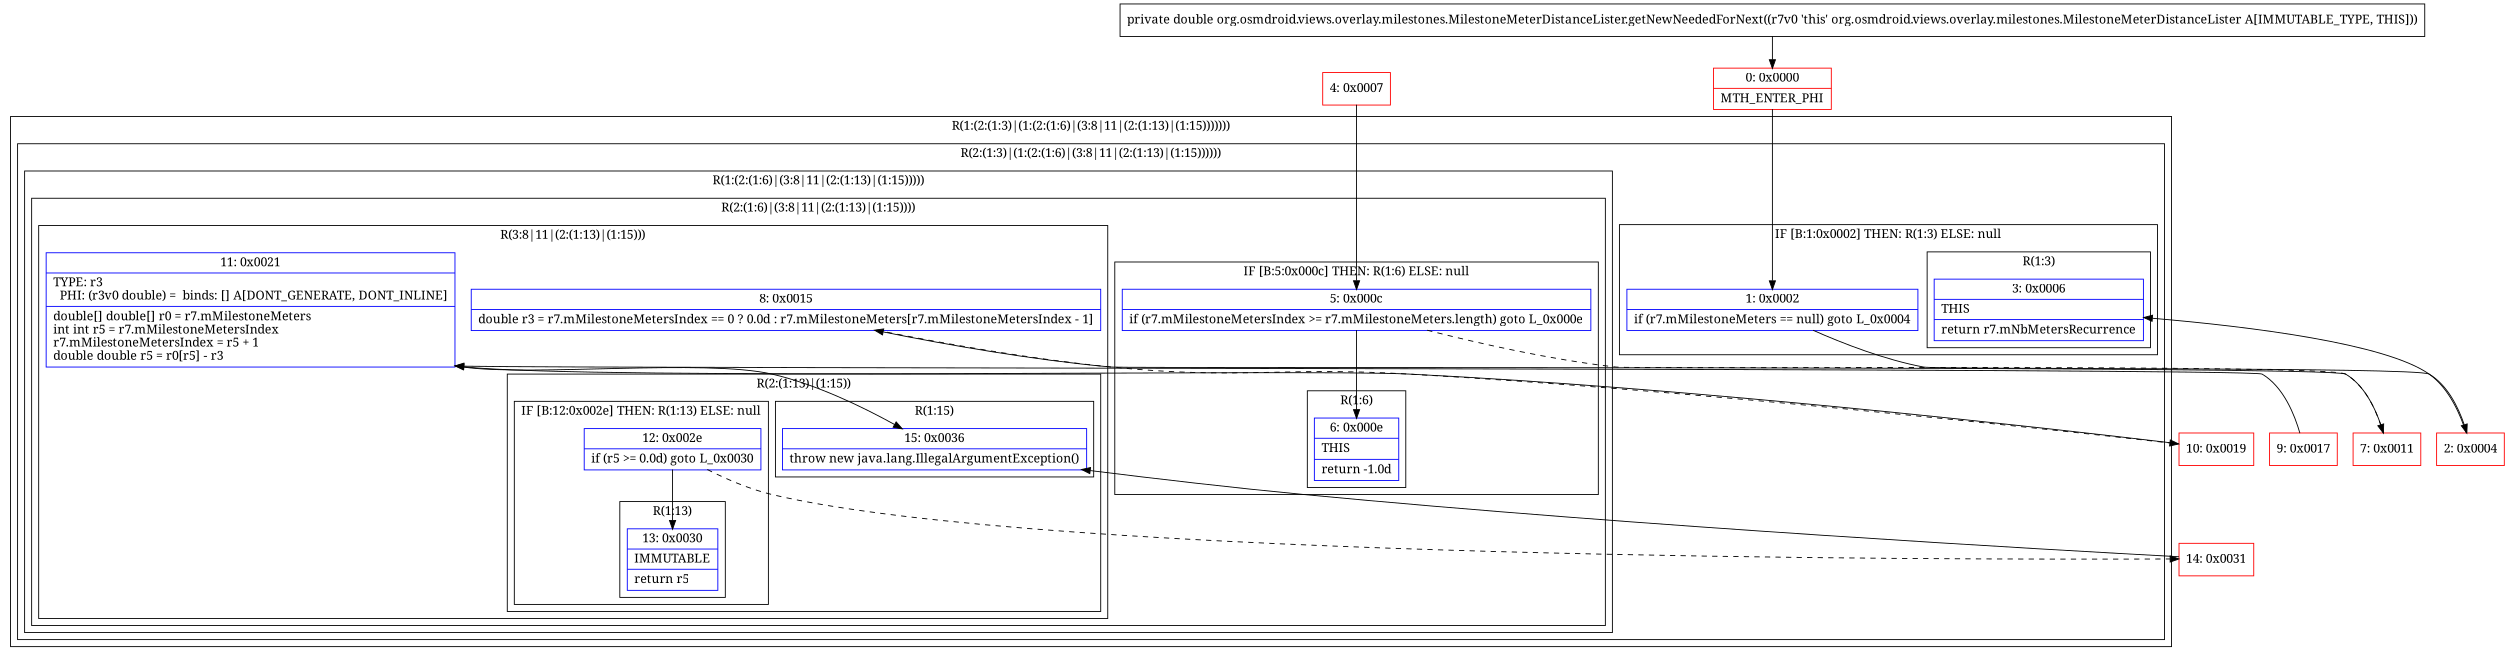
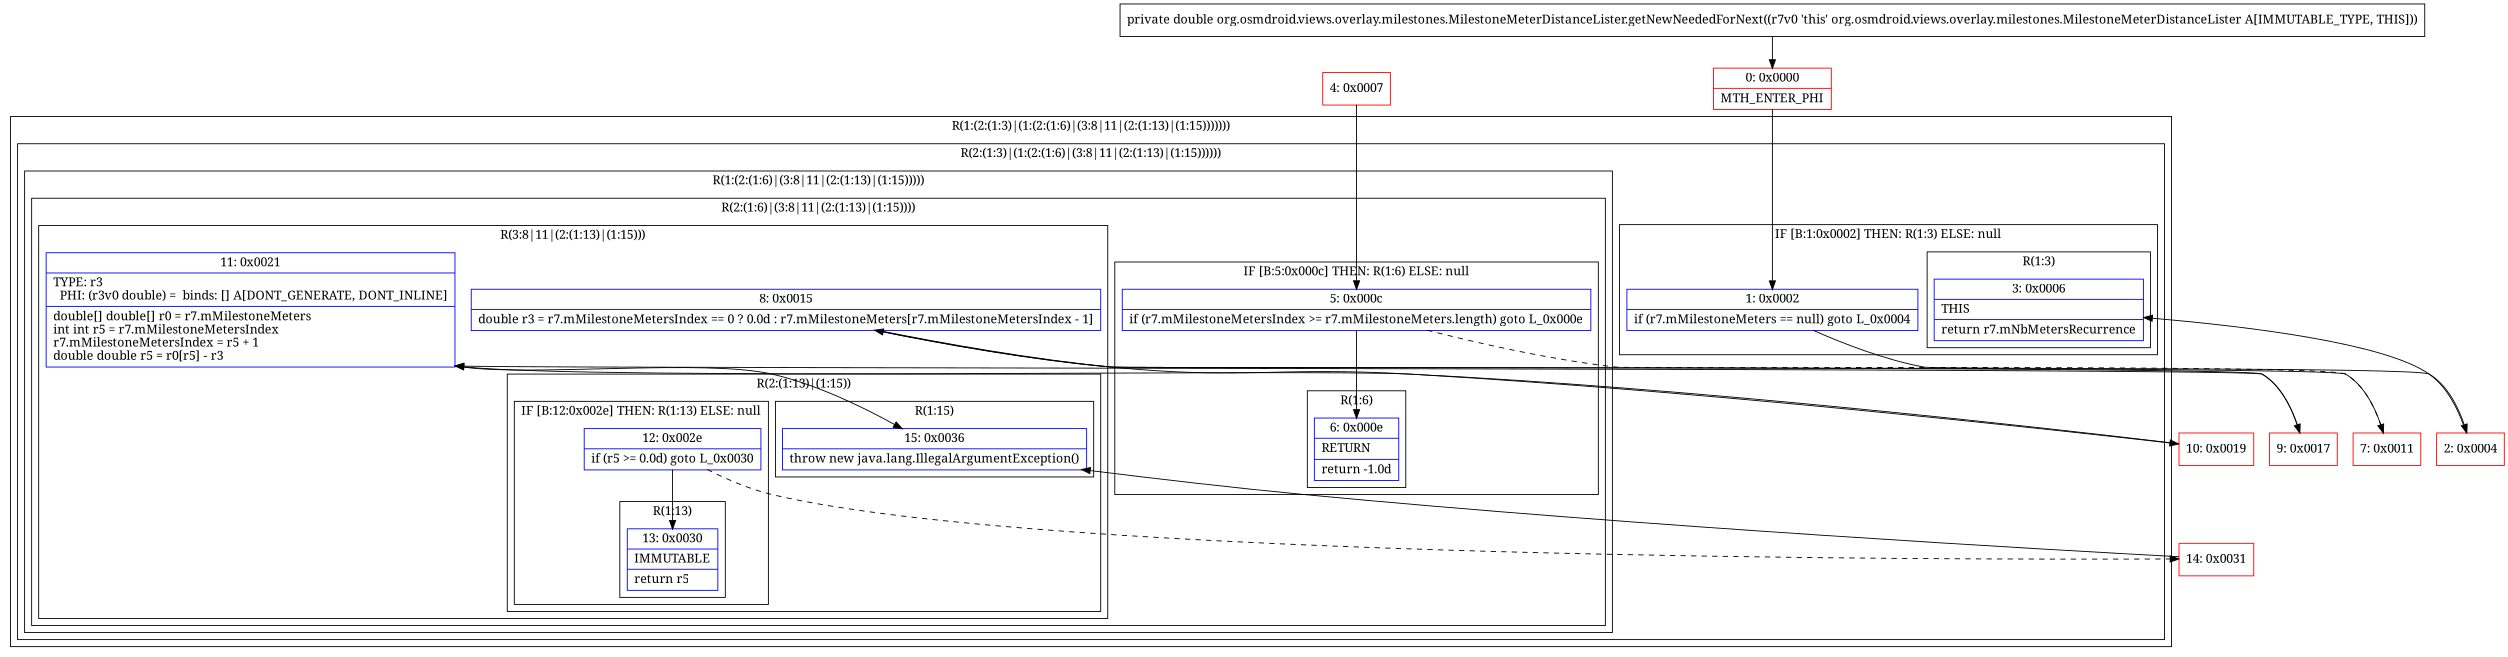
edge "8: 0x0015" -> "9: 0x0017": added
edge "8: 0x0015" -> "10: 0x0019": style dashed -> solid
node "6: 0x000e": text "THIS" -> "RETURN"
